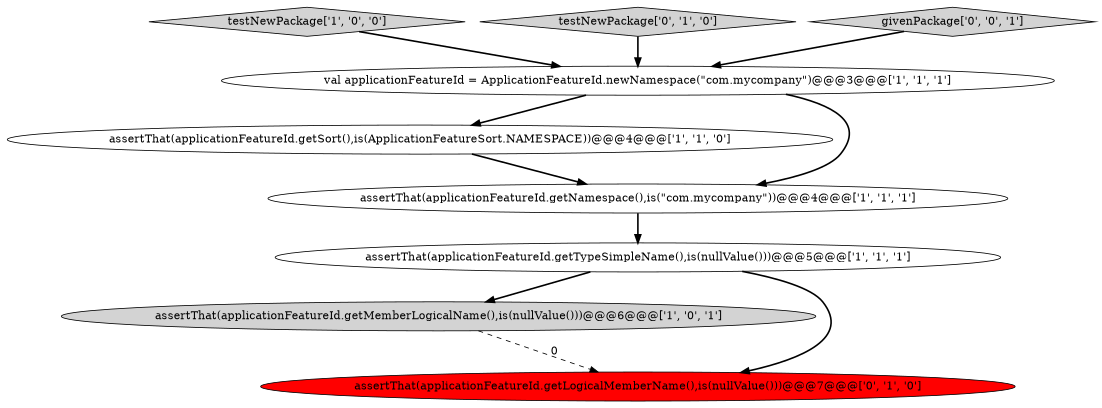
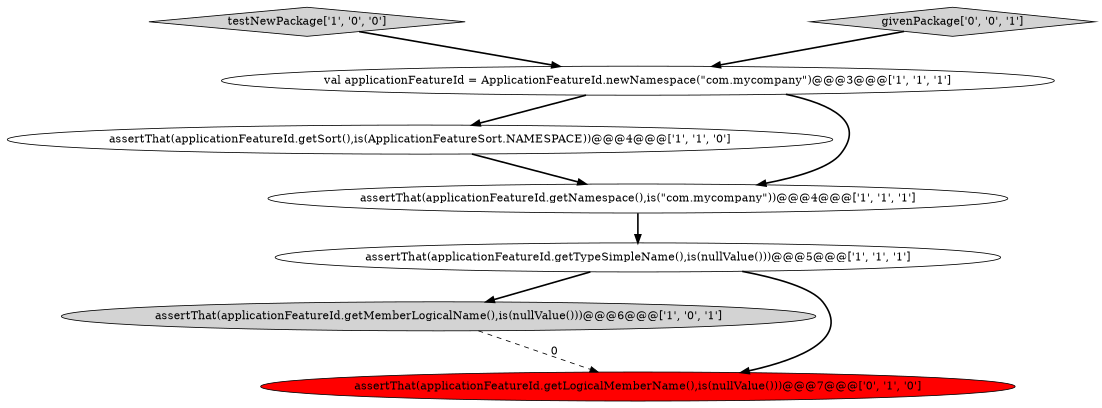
node "testNewPackage['0', '1', '0']": removed
